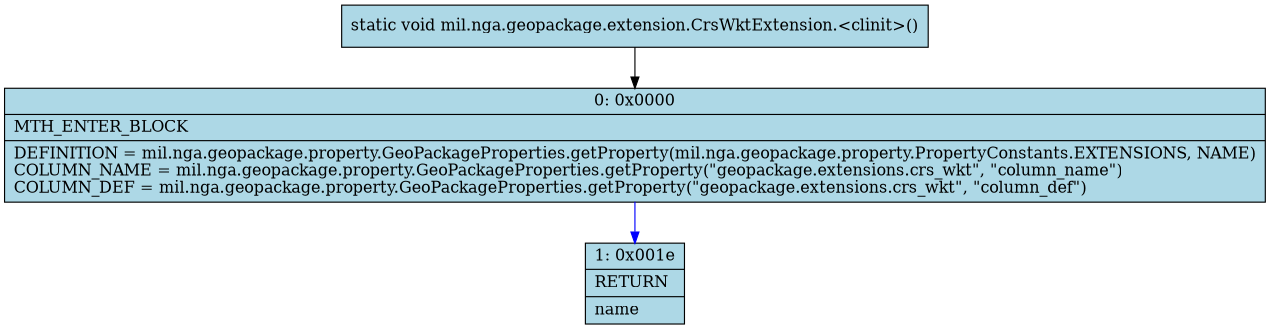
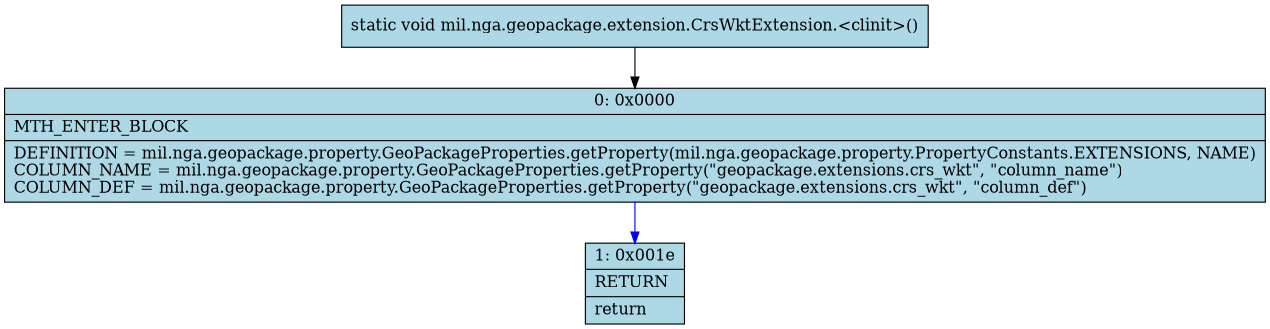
node "1: 0x001e": text "name" -> "return"
